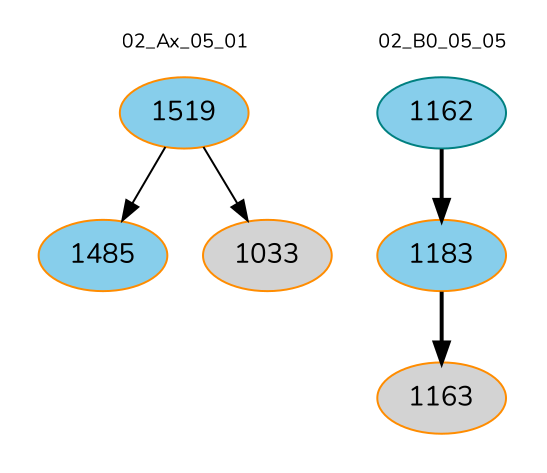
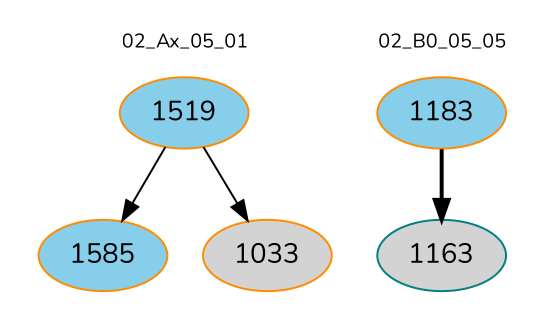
node "1162": removed
node "1485": label "1485" -> "1585"
node "1163": color darkorange -> teal
